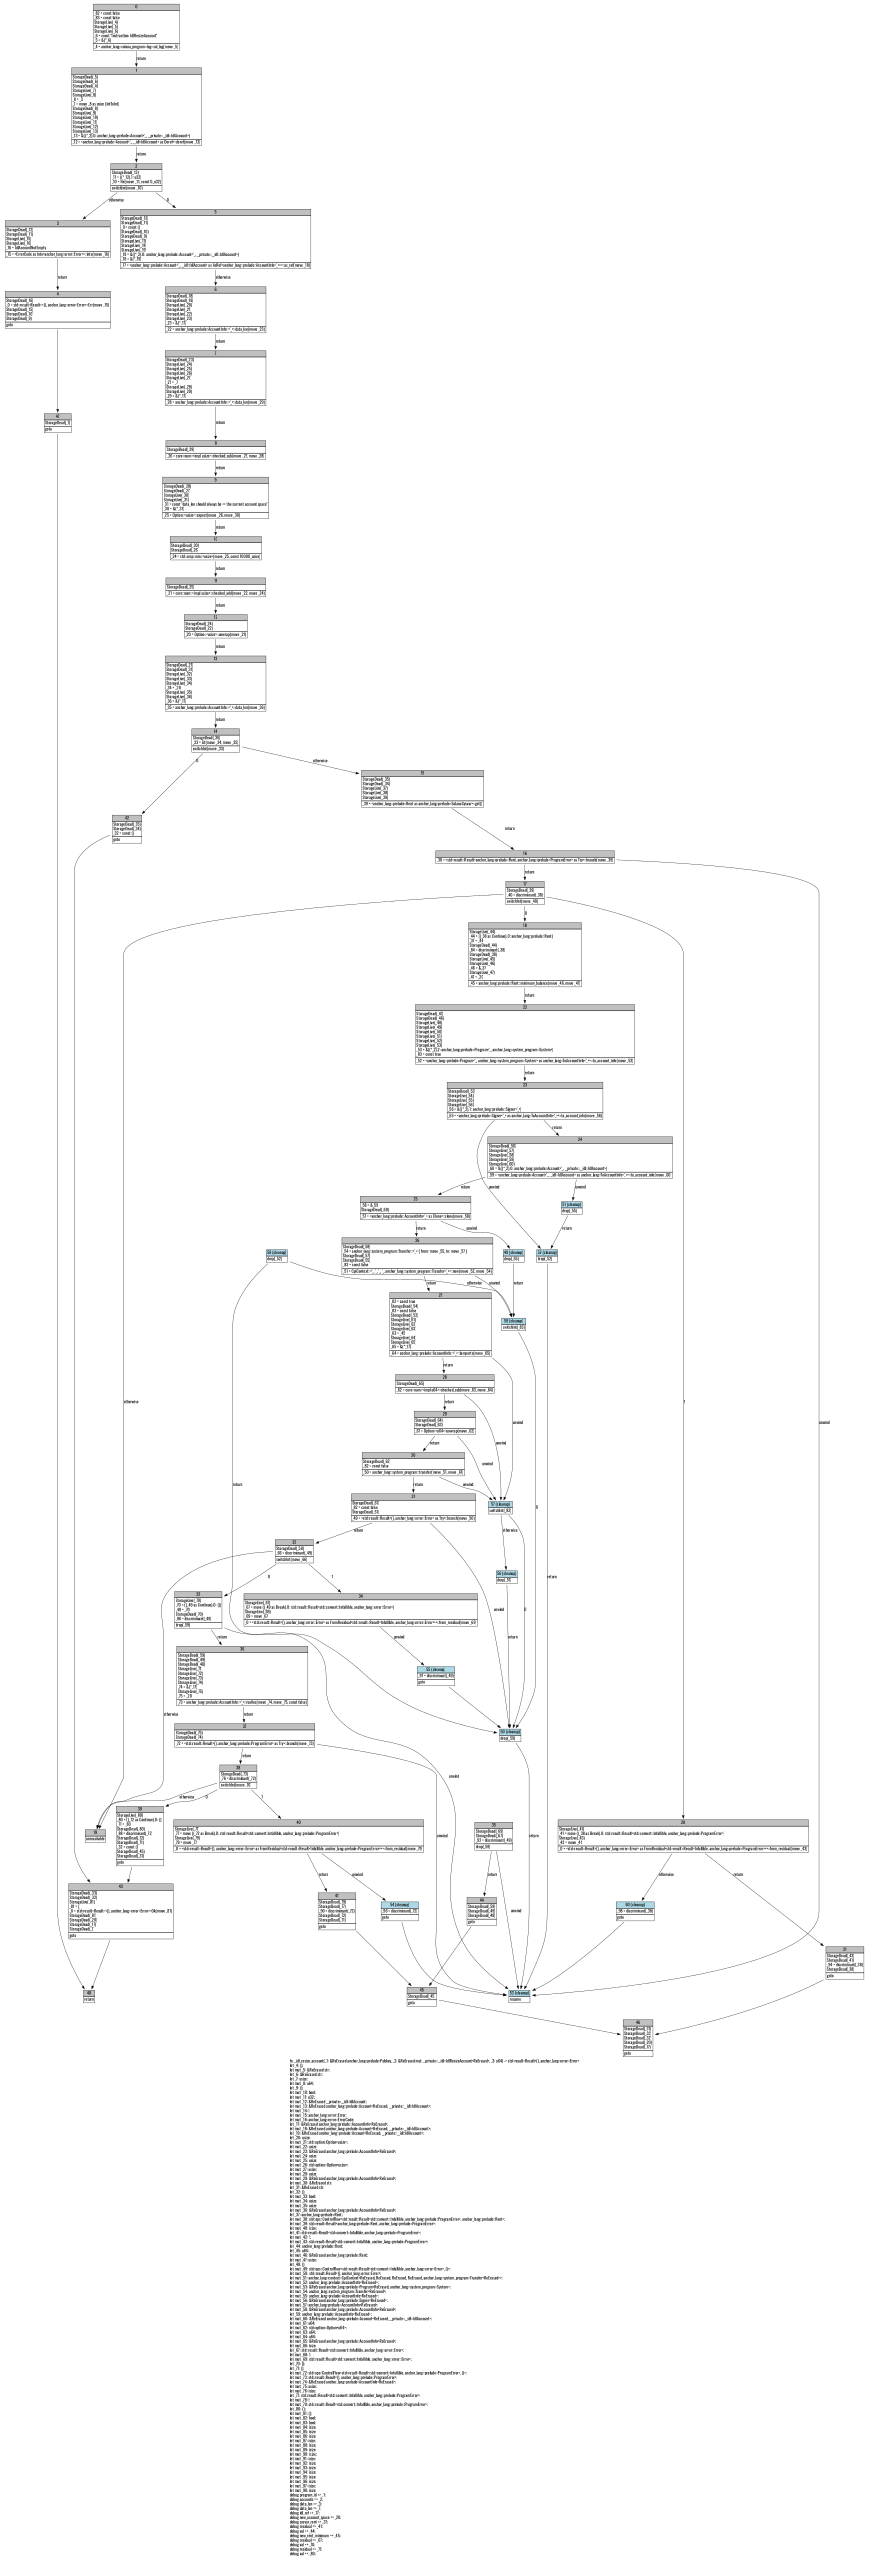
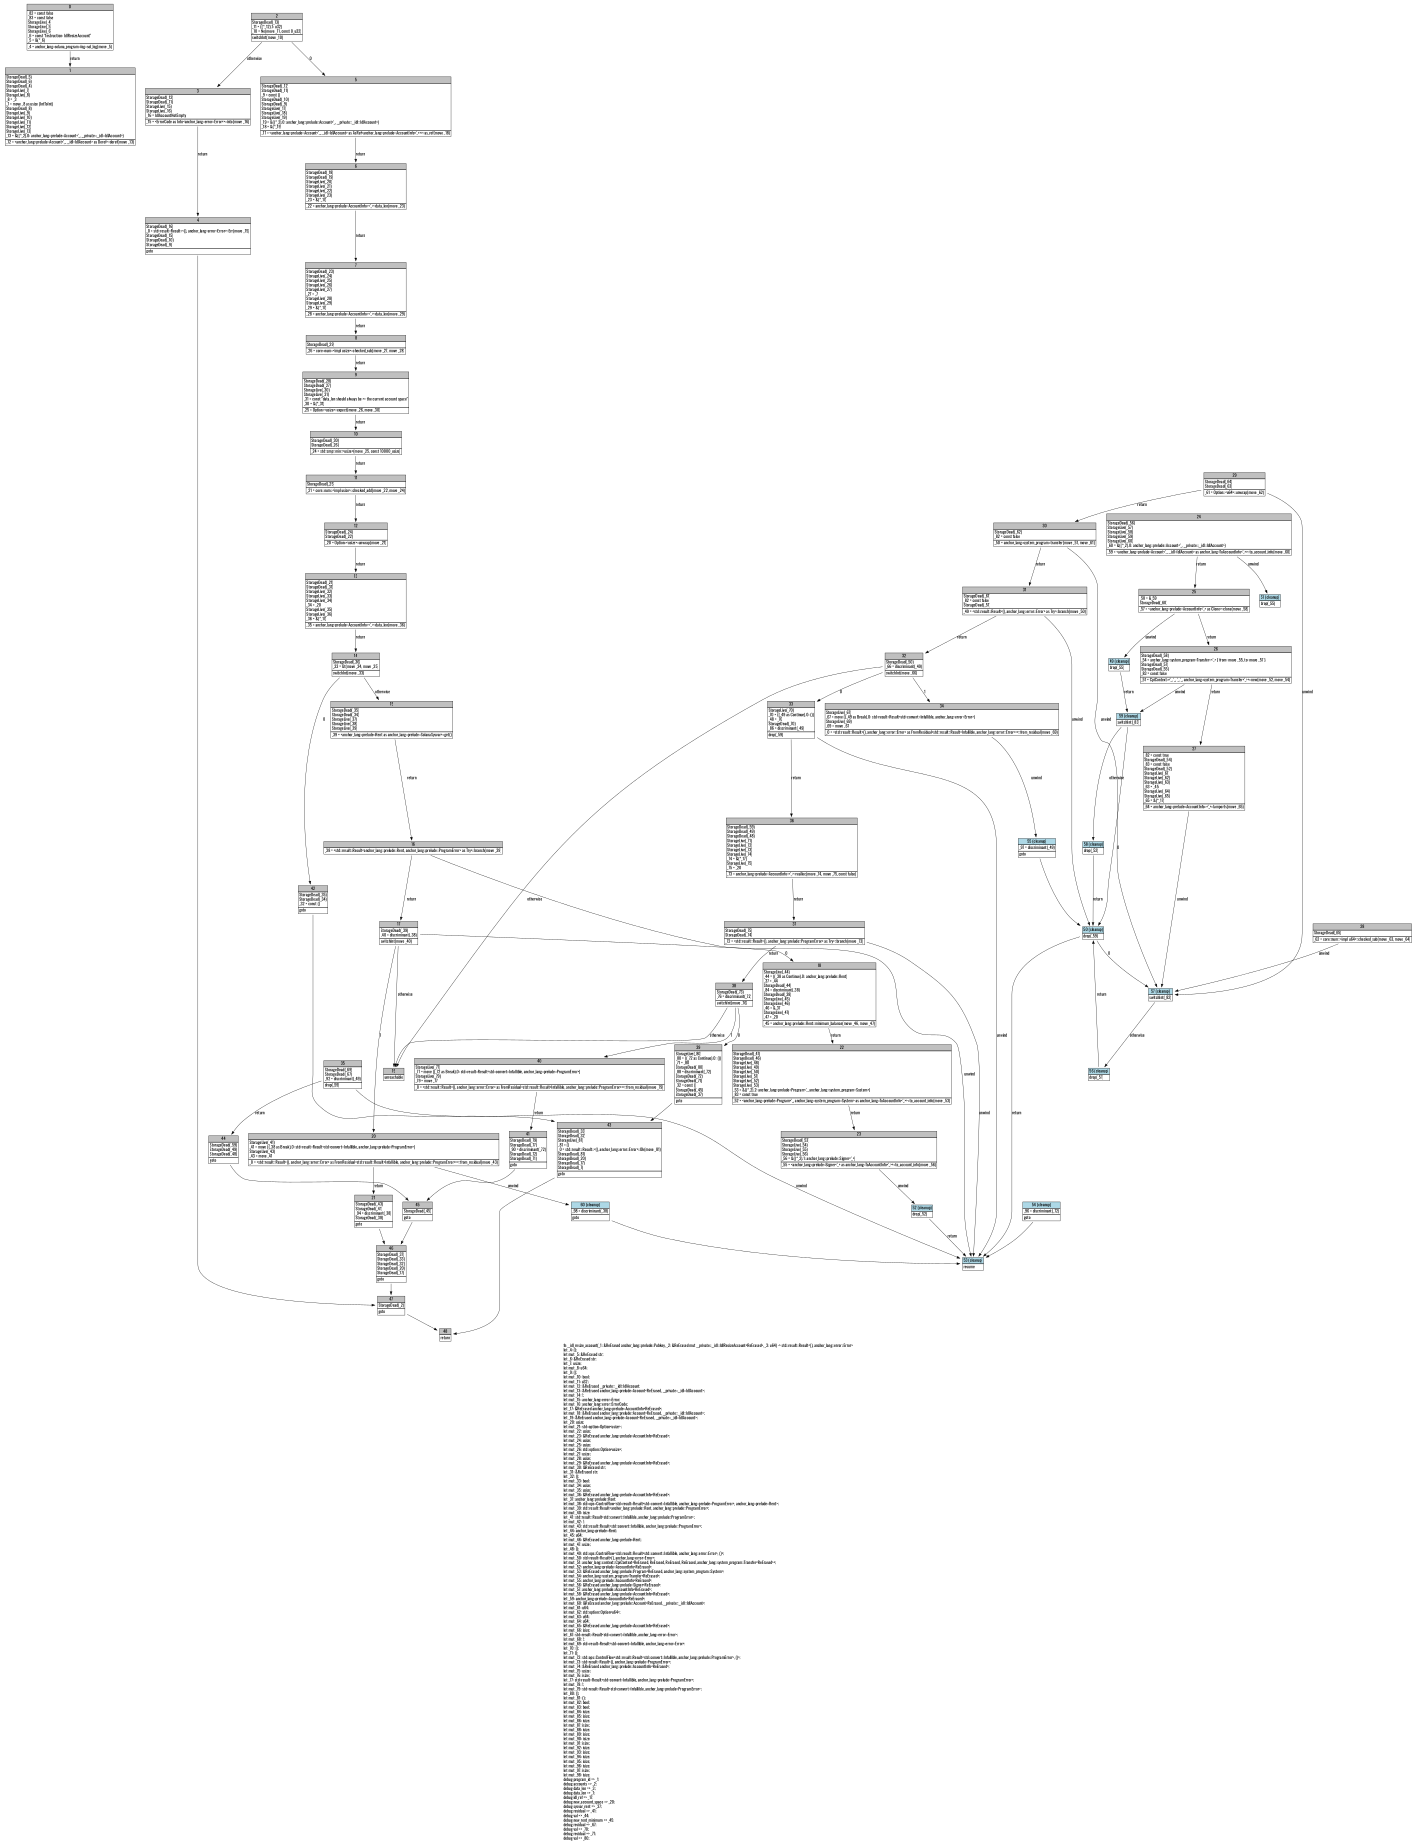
edge "1" -> "2": removed, label "return"
edge "5" -> "6": label "otherwise" -> "return"
node "47": text "StorageDead(_7)" -> "StorageDead(_2)"
edge "23" -> "24": removed, label "return"
edge "51 (cleanup)" -> "52 (cleanup)": removed, label "return"
edge "58 (cleanup)" -> "59 (cleanup)": reversed
edge "46" -> "47": added
edge "27" -> "28": removed, label "return"
edge "28" -> "29": removed, label "return"
edge "57 (cleanup)" -> "50 (cleanup)": reversed
edge "20" -> "60 (cleanup)": label "otherwise" -> "unwind"
edge "40" -> "54 (cleanup)": removed, label "unwind"
